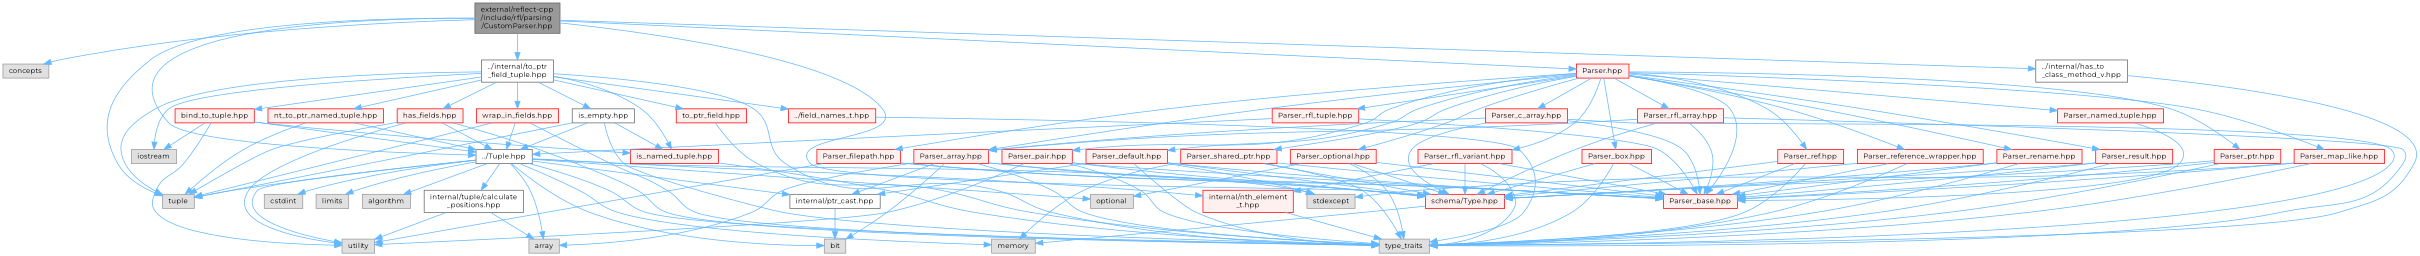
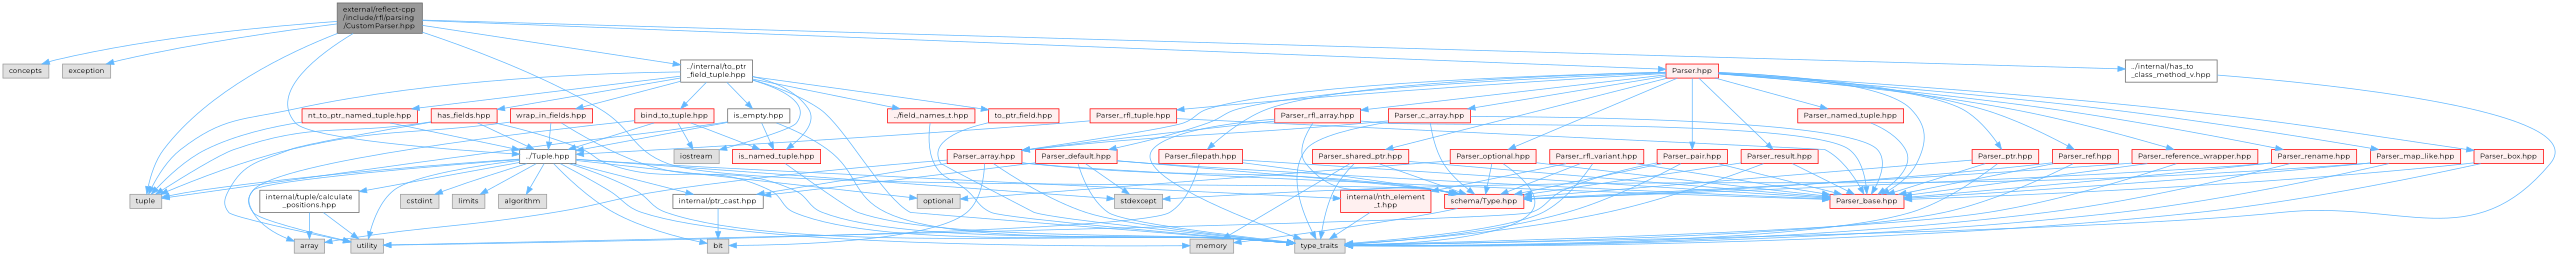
node "exception": added
edge "Parser.hpp" -> "Parser_rfl_variant.hpp": removed
edge "Parser_box.hpp" -> "schema/Type.hpp": removed
